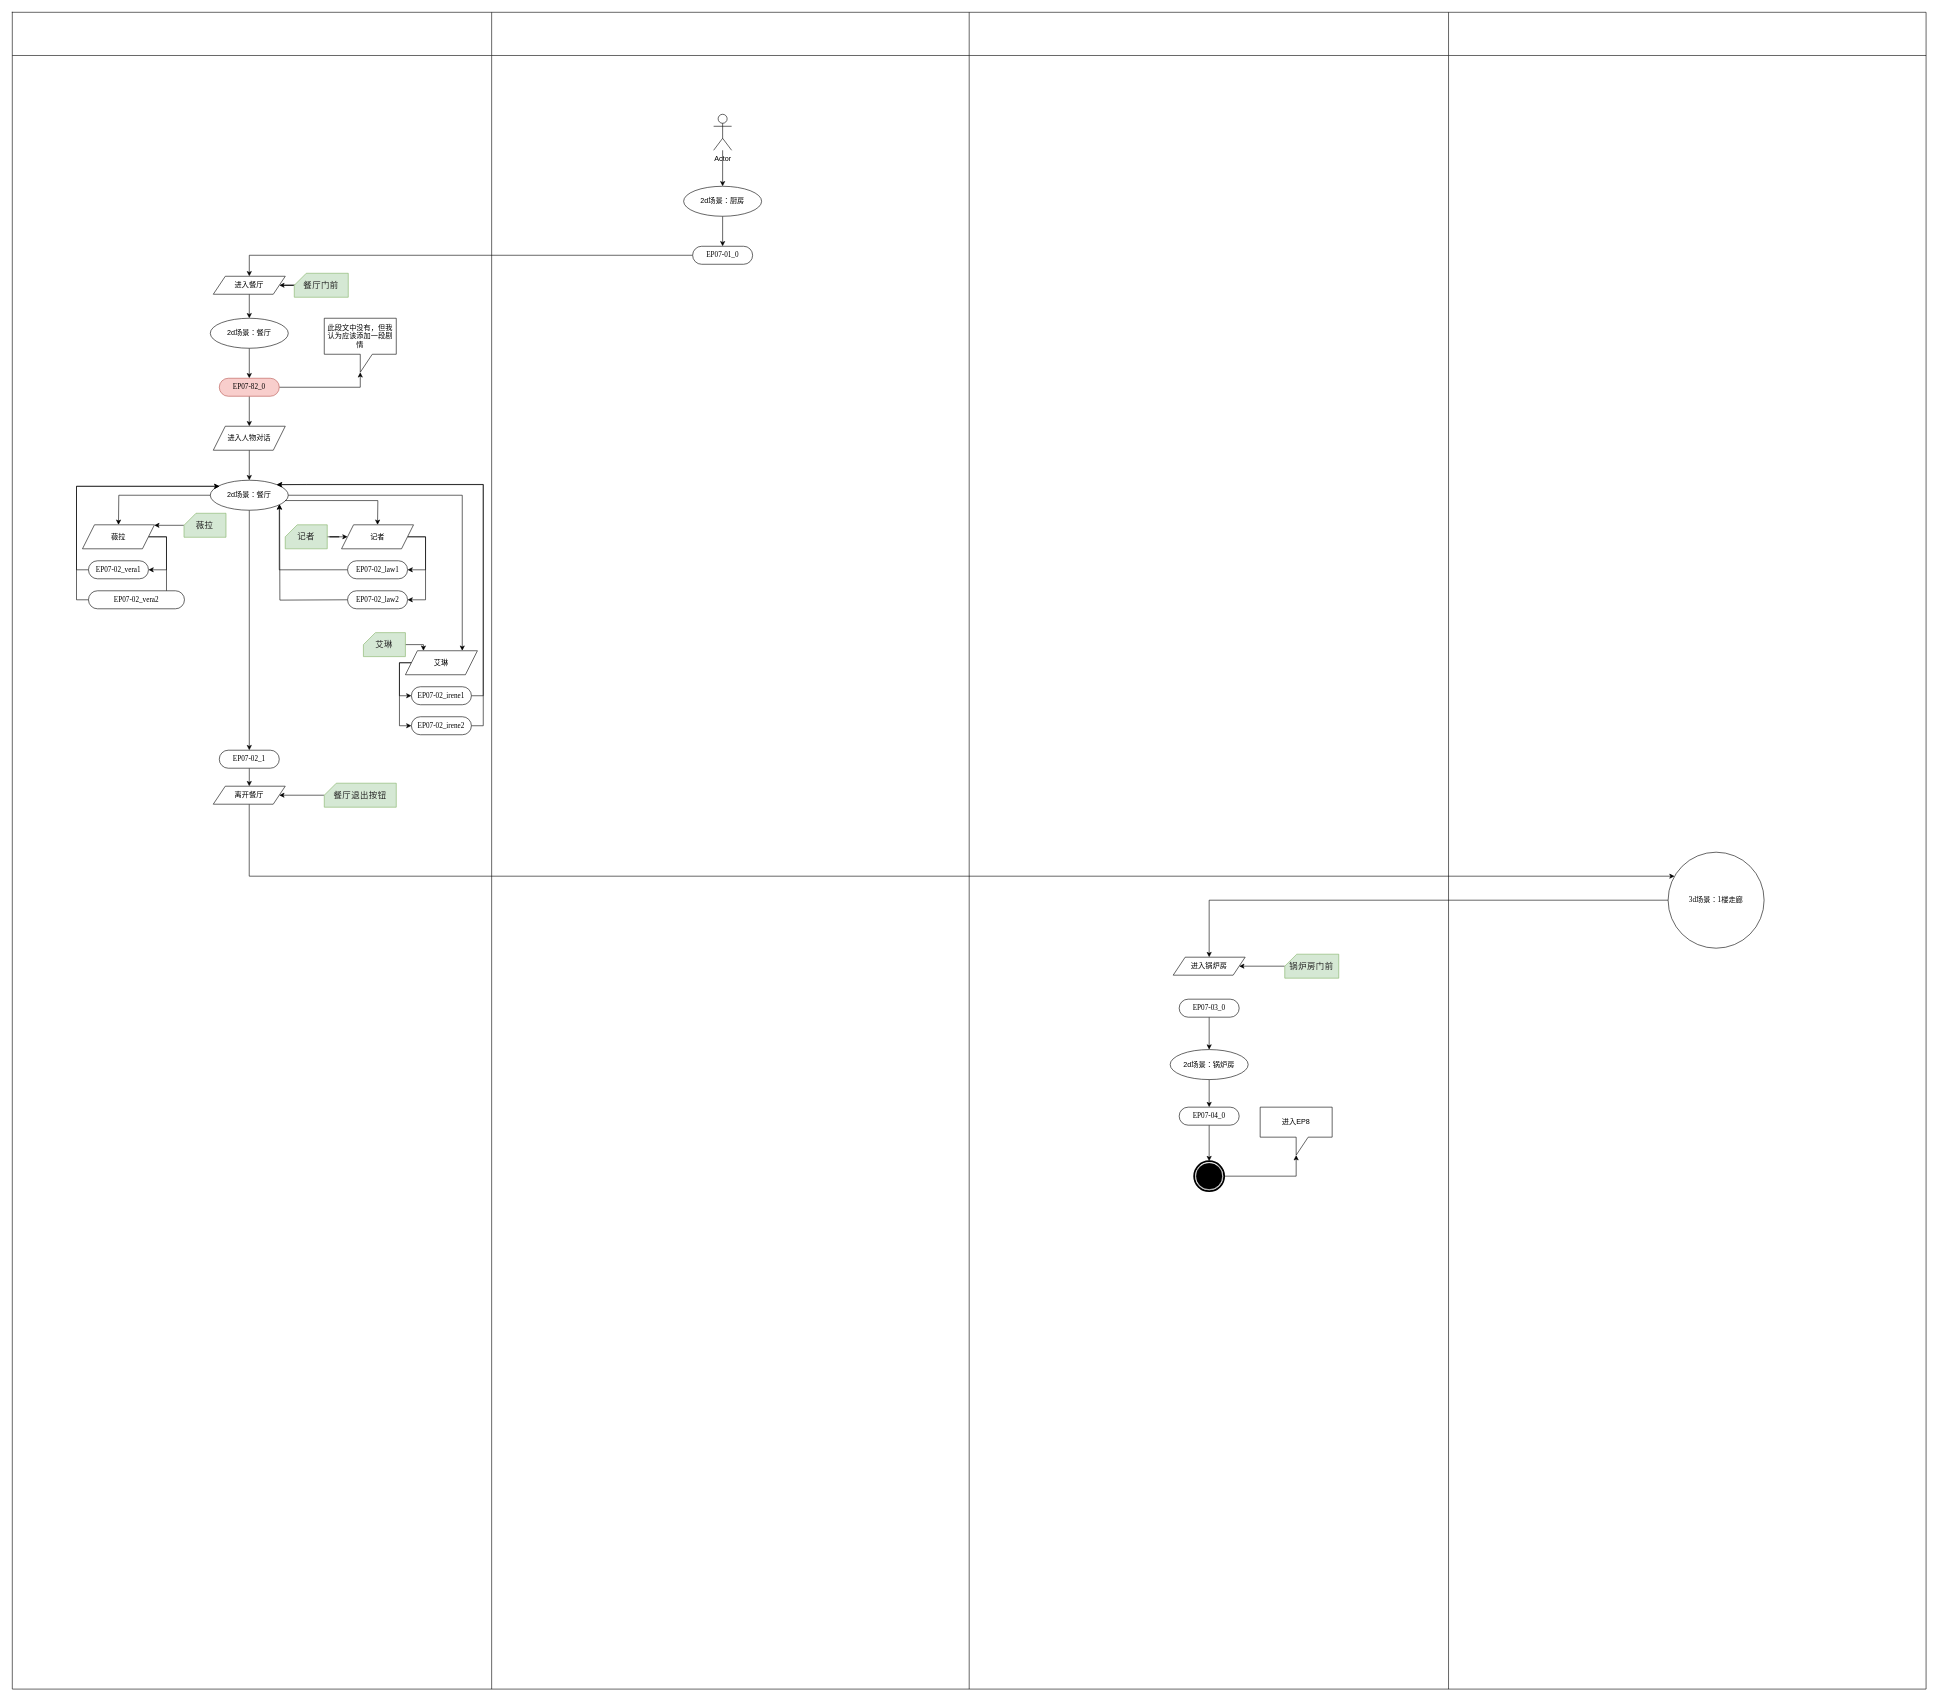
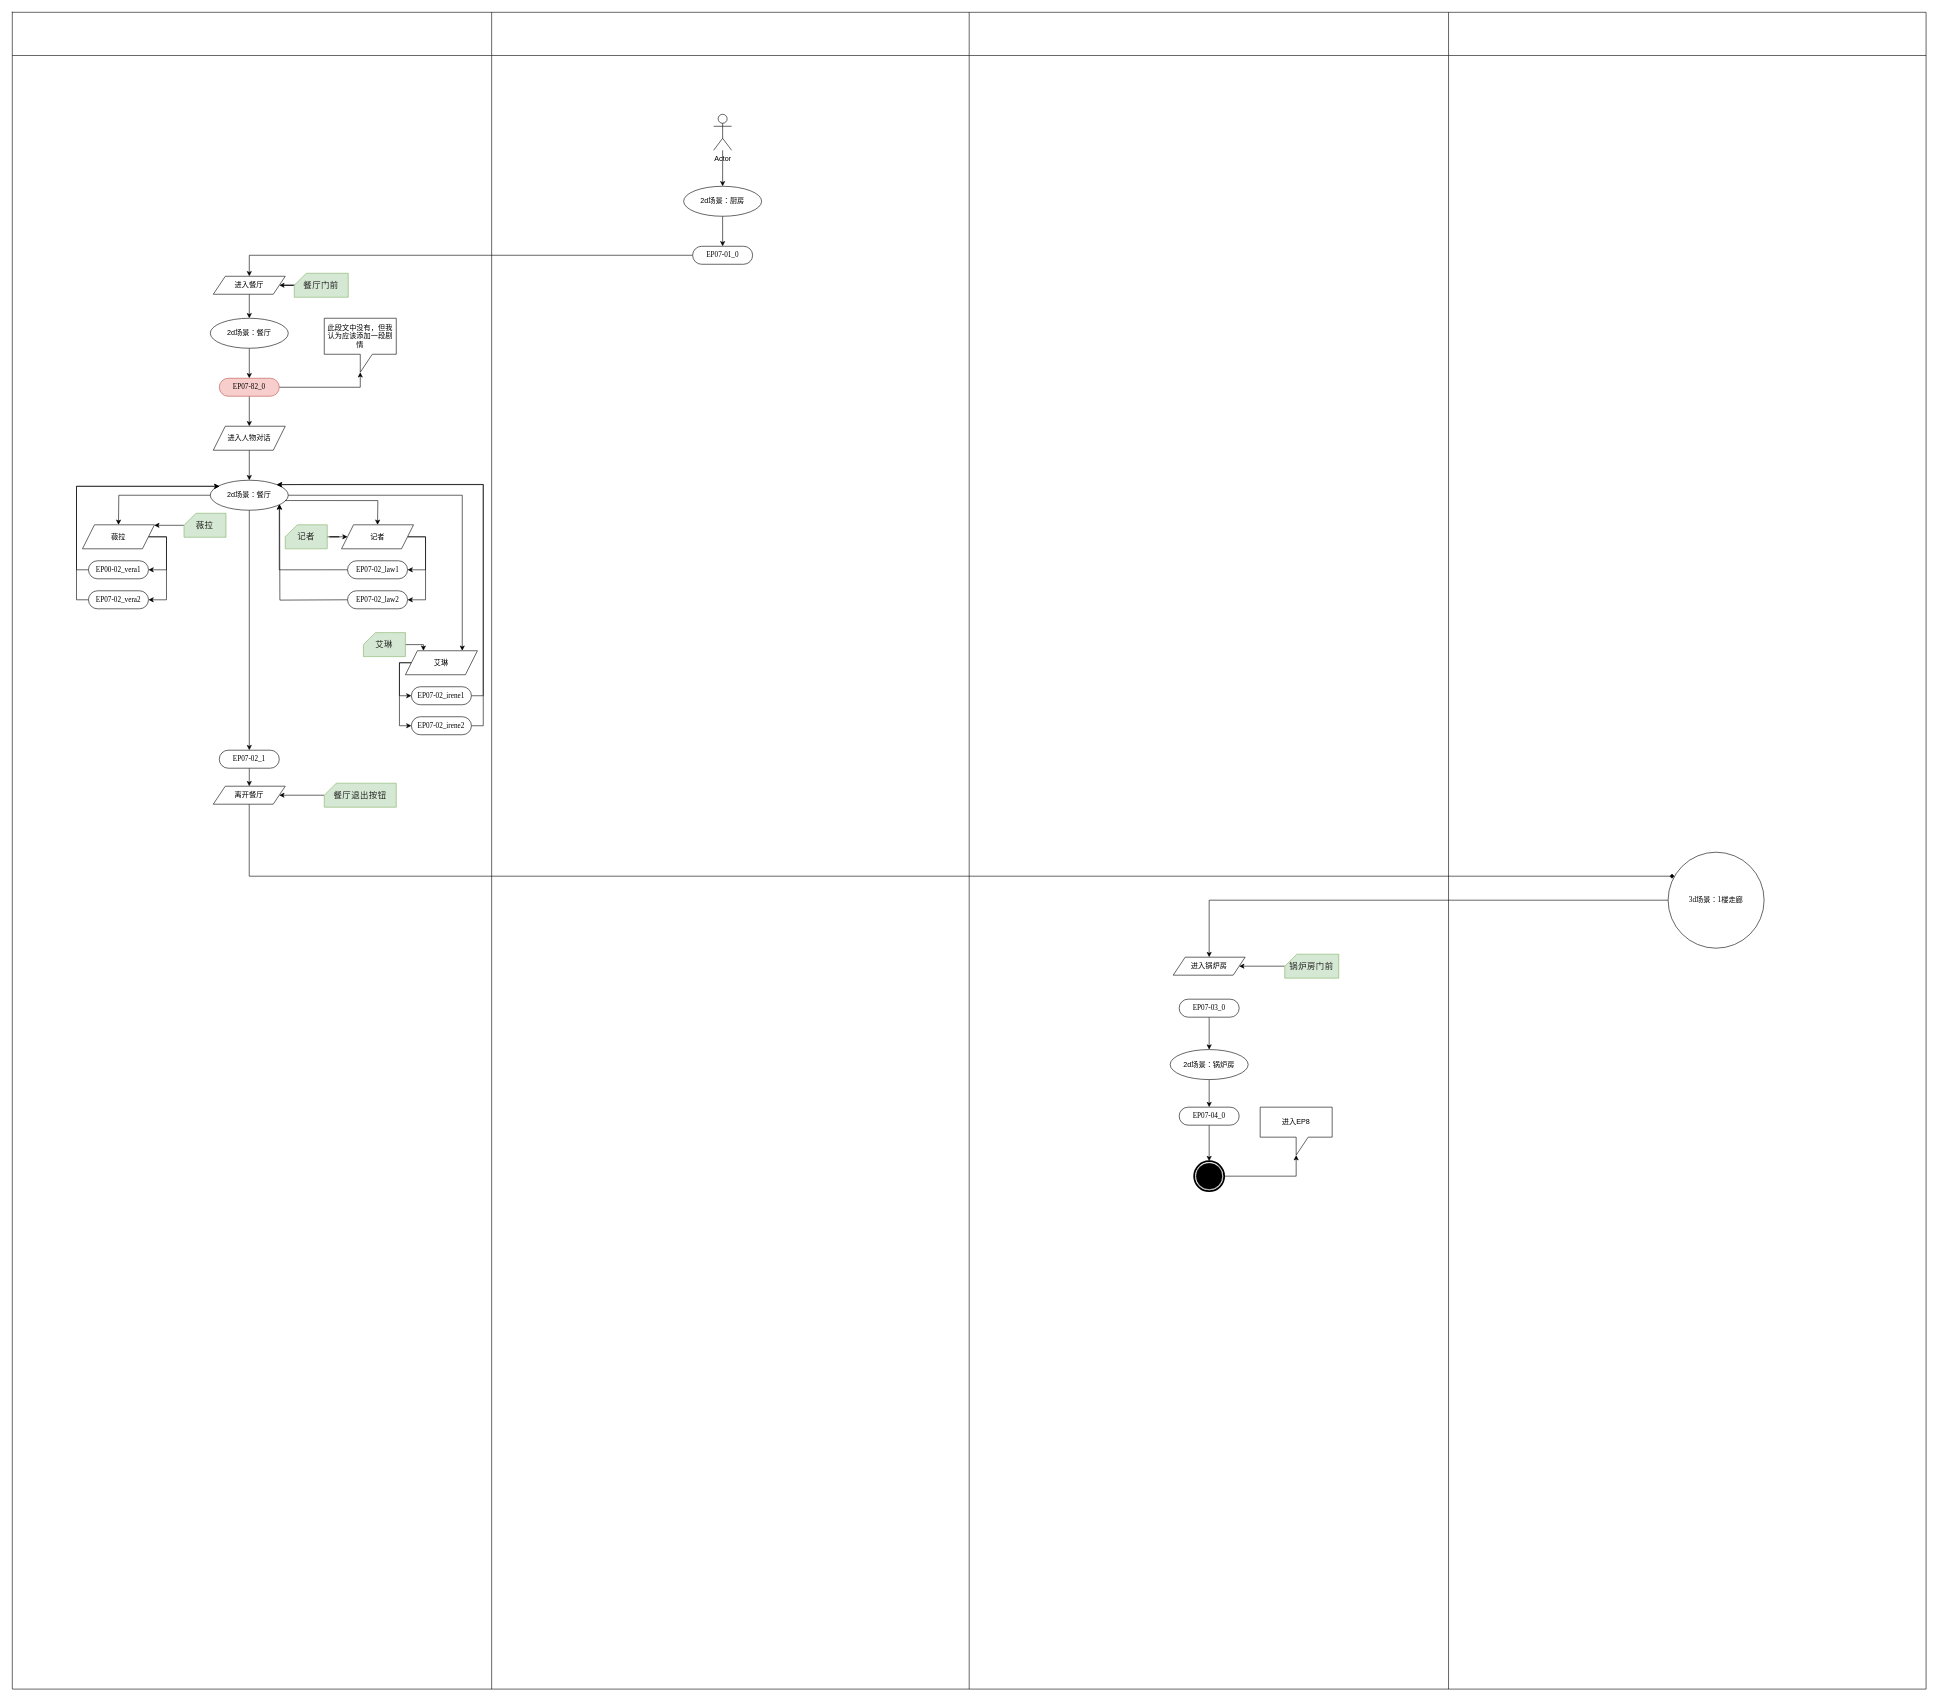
node "EP07-02_vera1": label "EP07-02_vera1" -> "EP00-02_vera1"
node "EP07-02_vera2": size 96x18 -> 60x18
edge "离开餐厅" -> "3d场景：1楼走廊": arrowhead classic -> diamond
